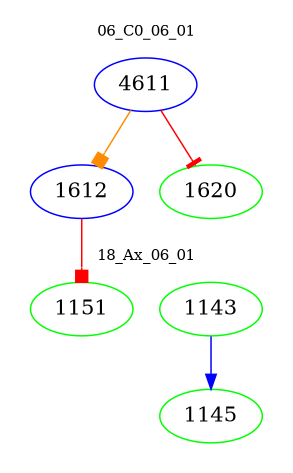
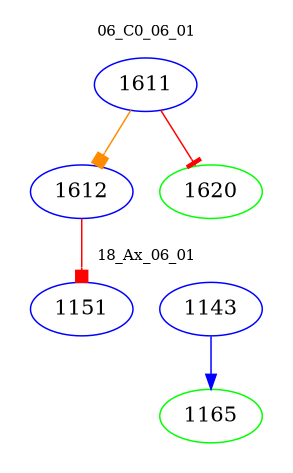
node "4611": label "4611" -> "1611"
node "1151": color green -> blue
node "1143": color green -> blue
node "1145": label "1145" -> "1165"
